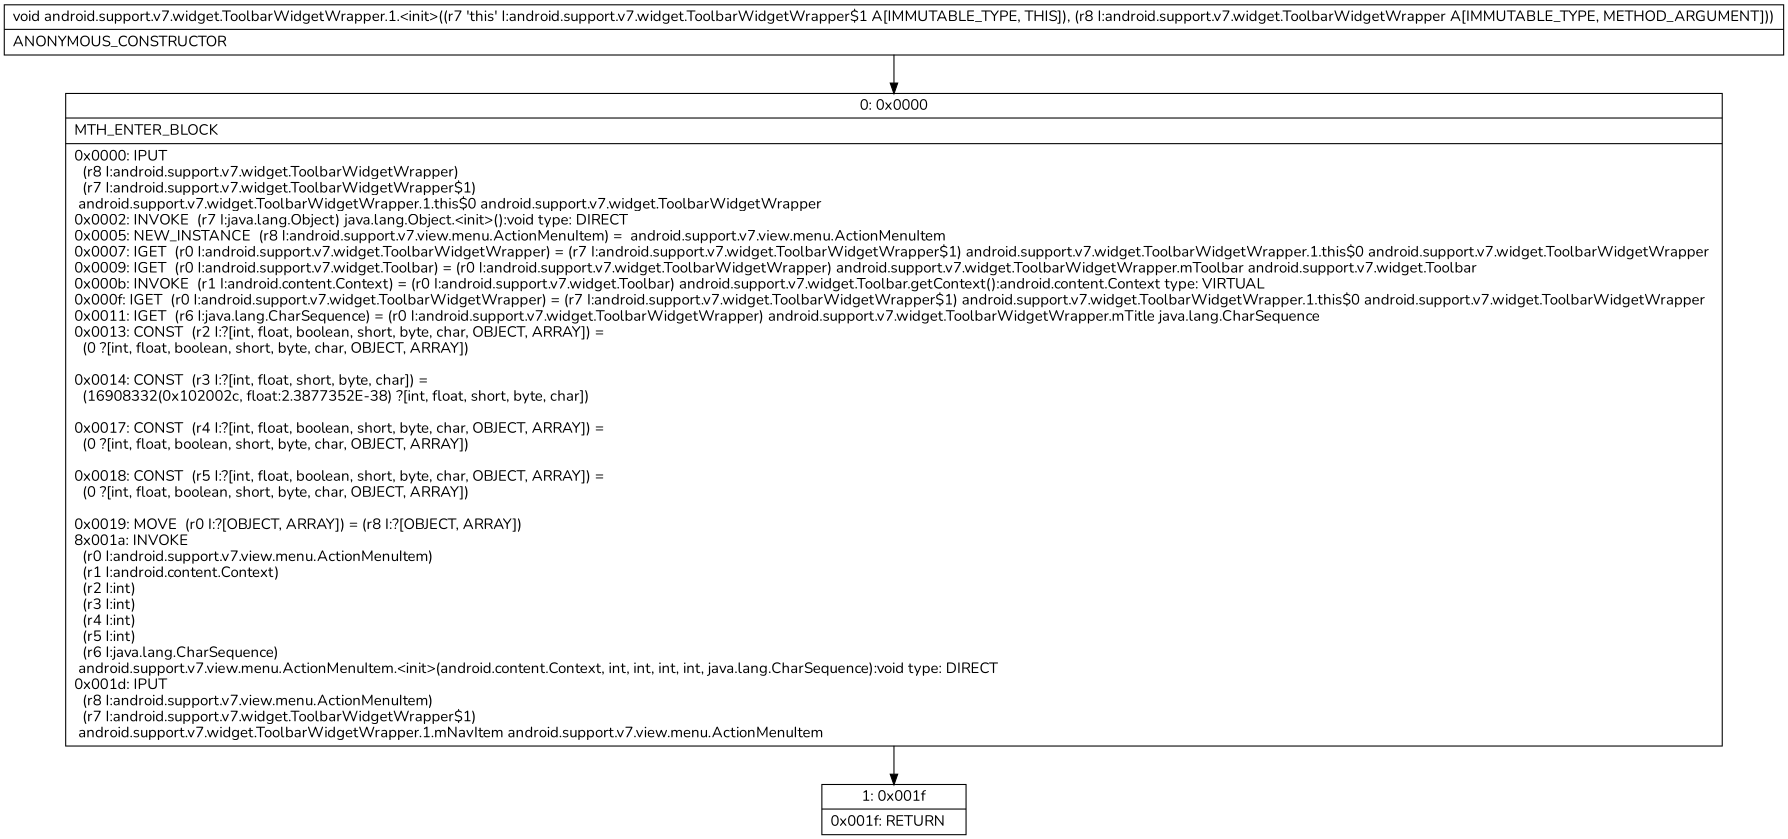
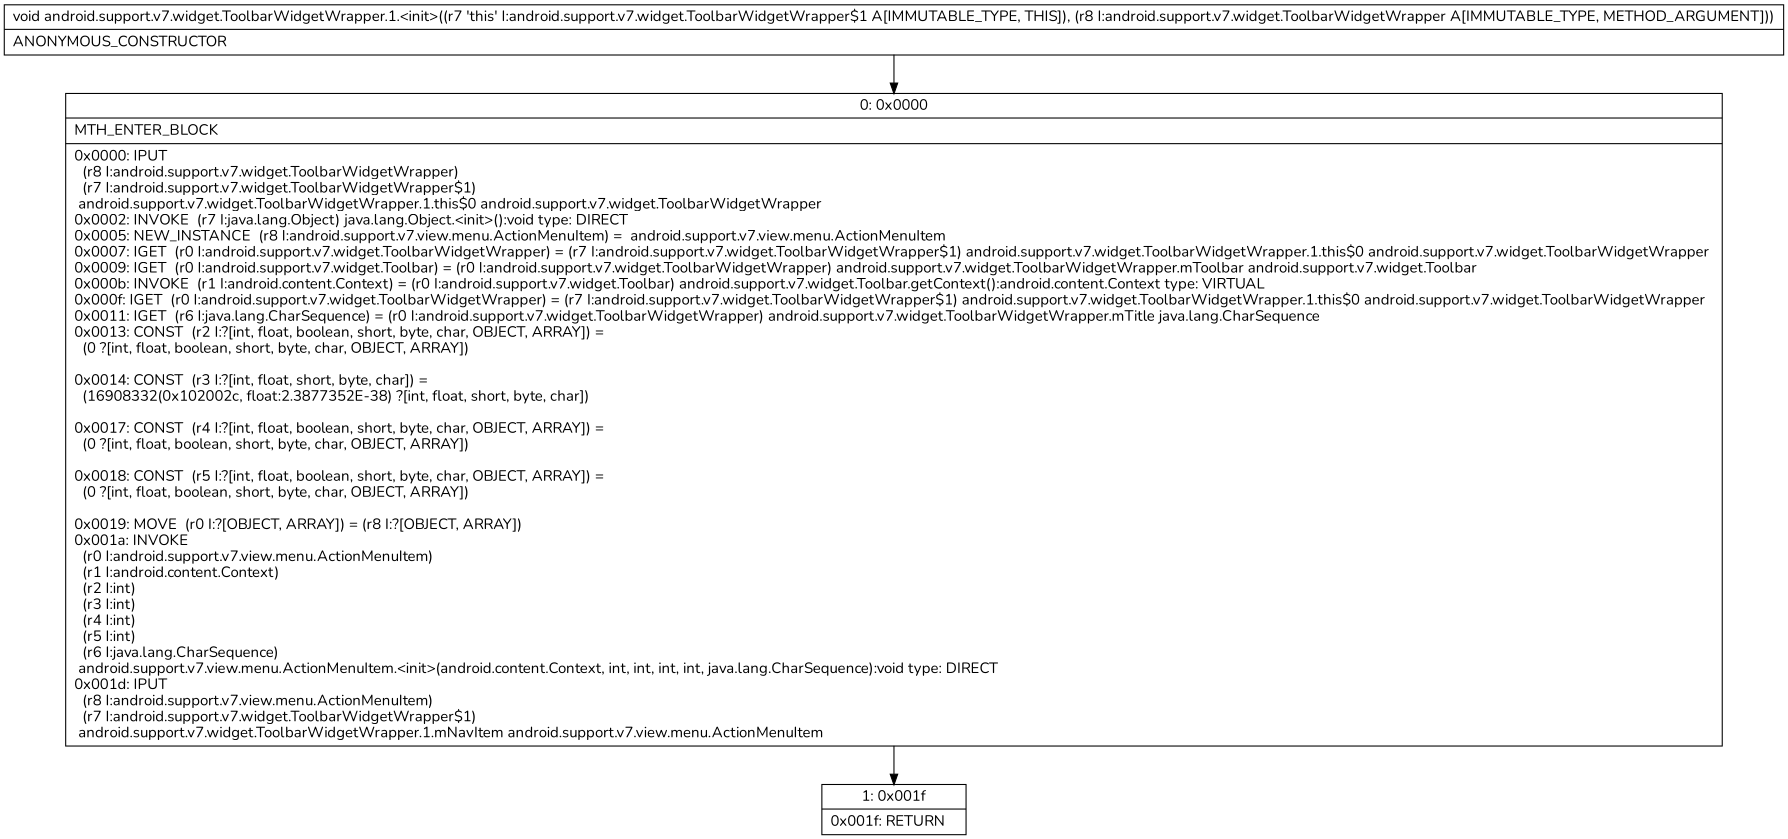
node "0: 0x0000": text "8x001a: INVOKE" -> "0x001a: INVOKE"
